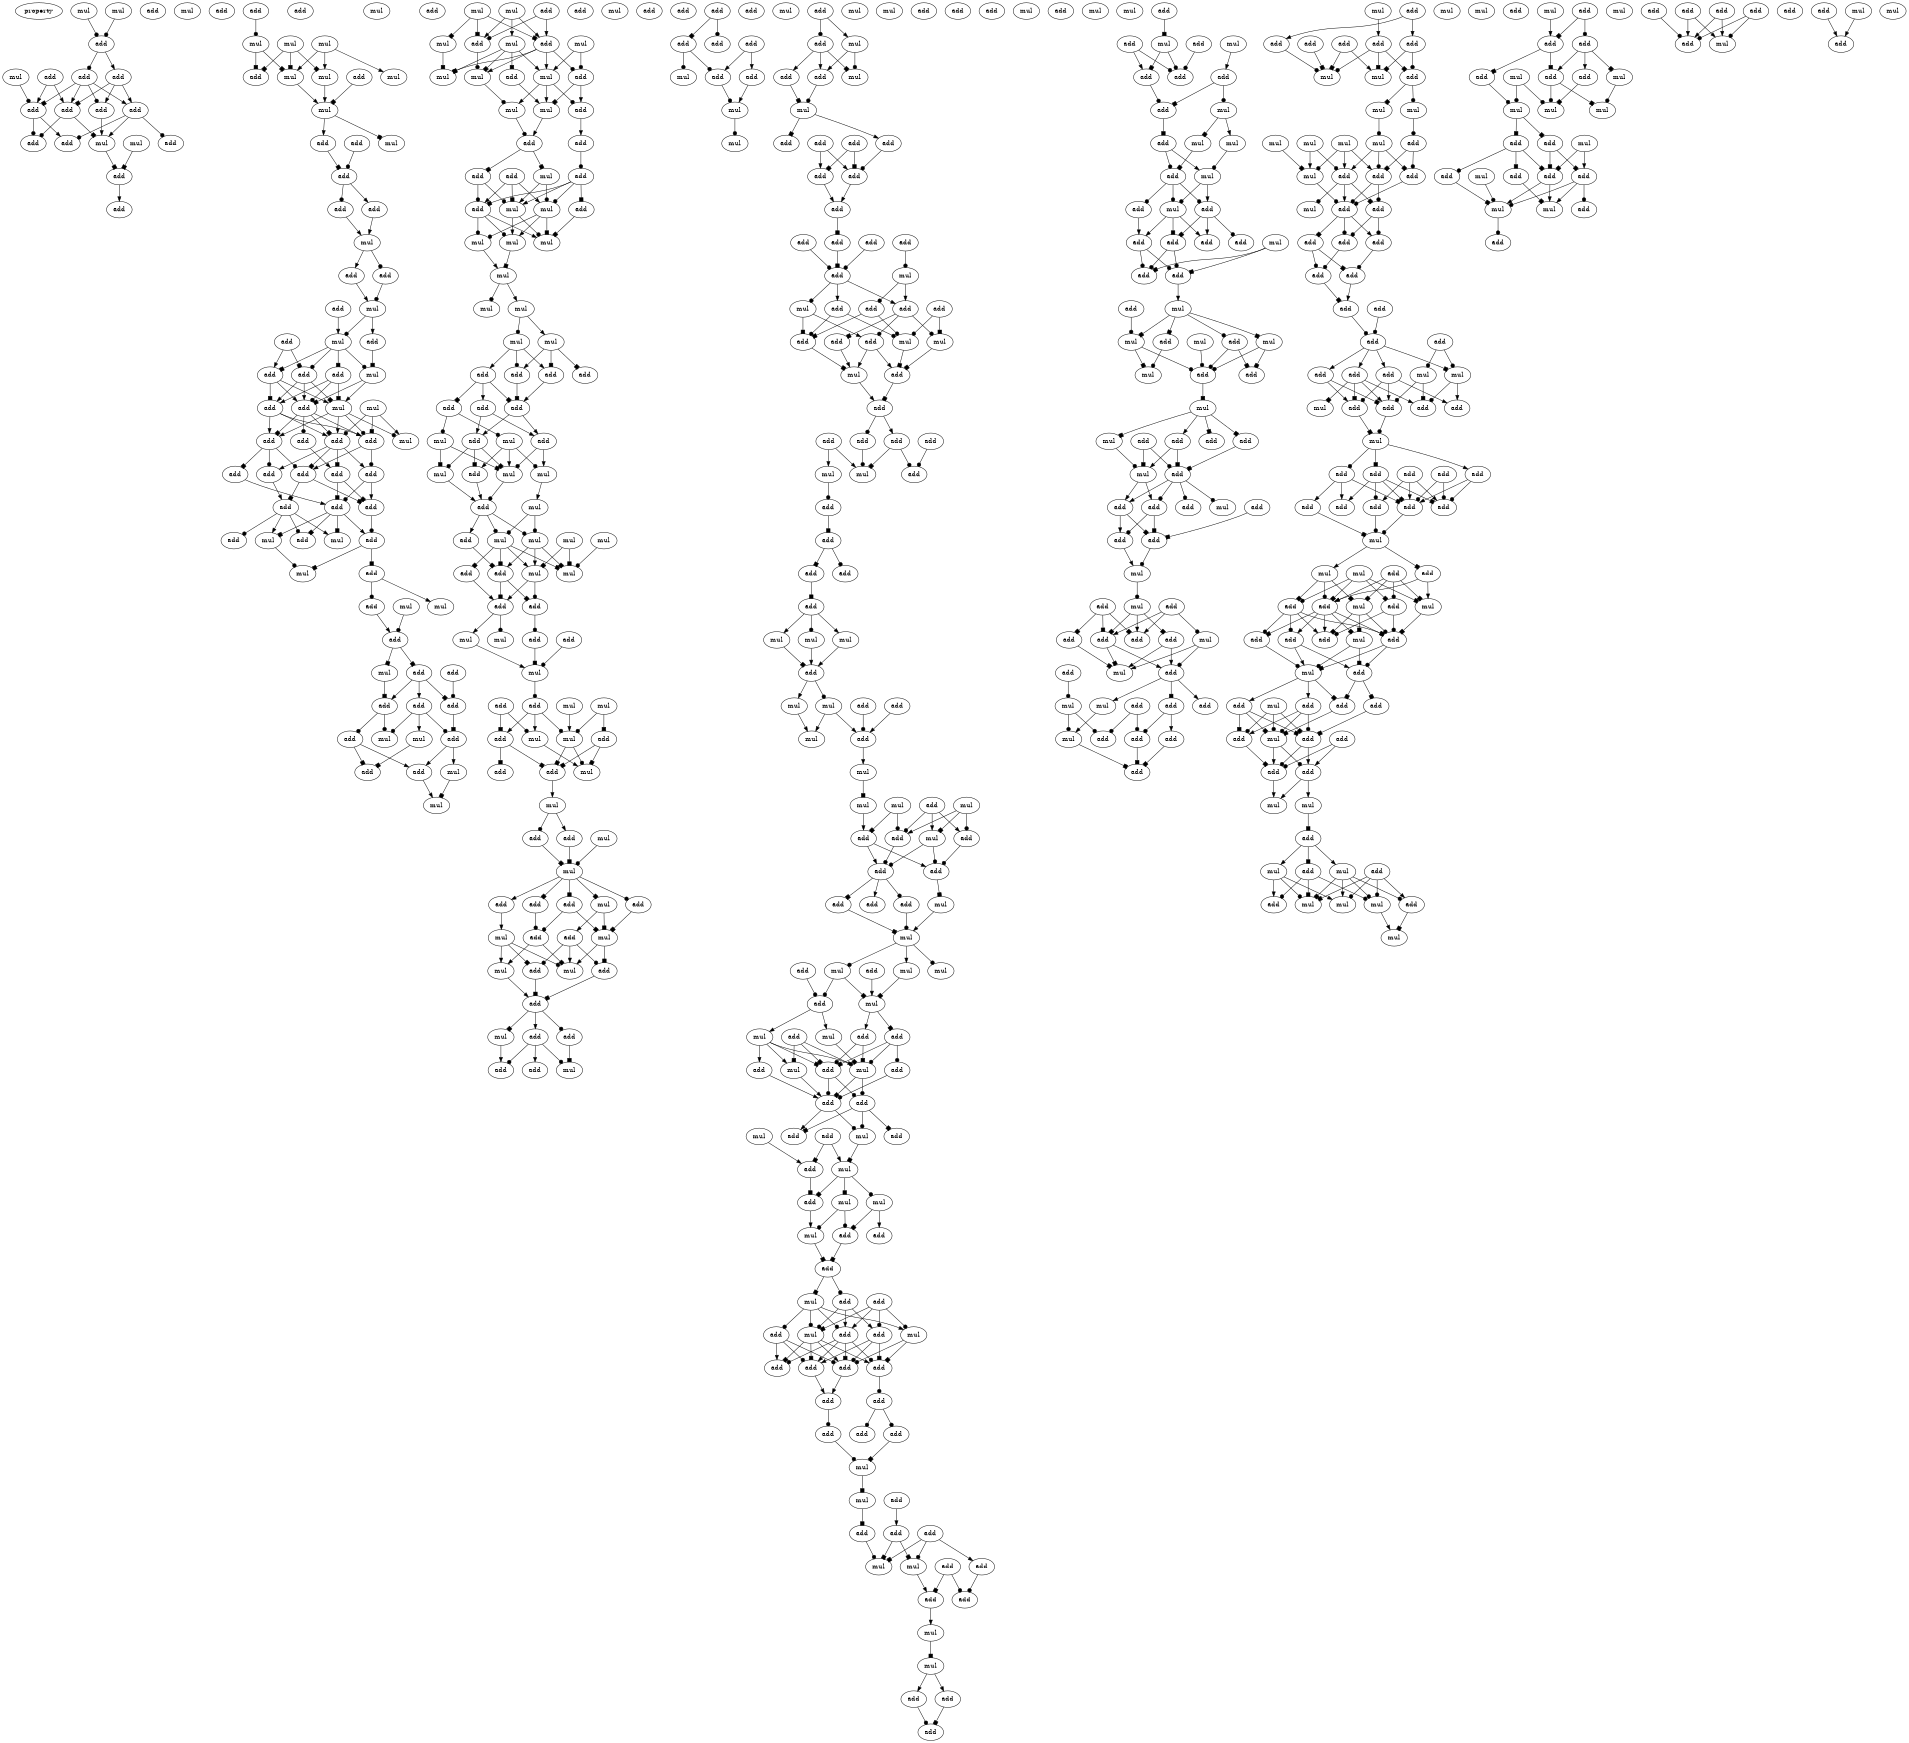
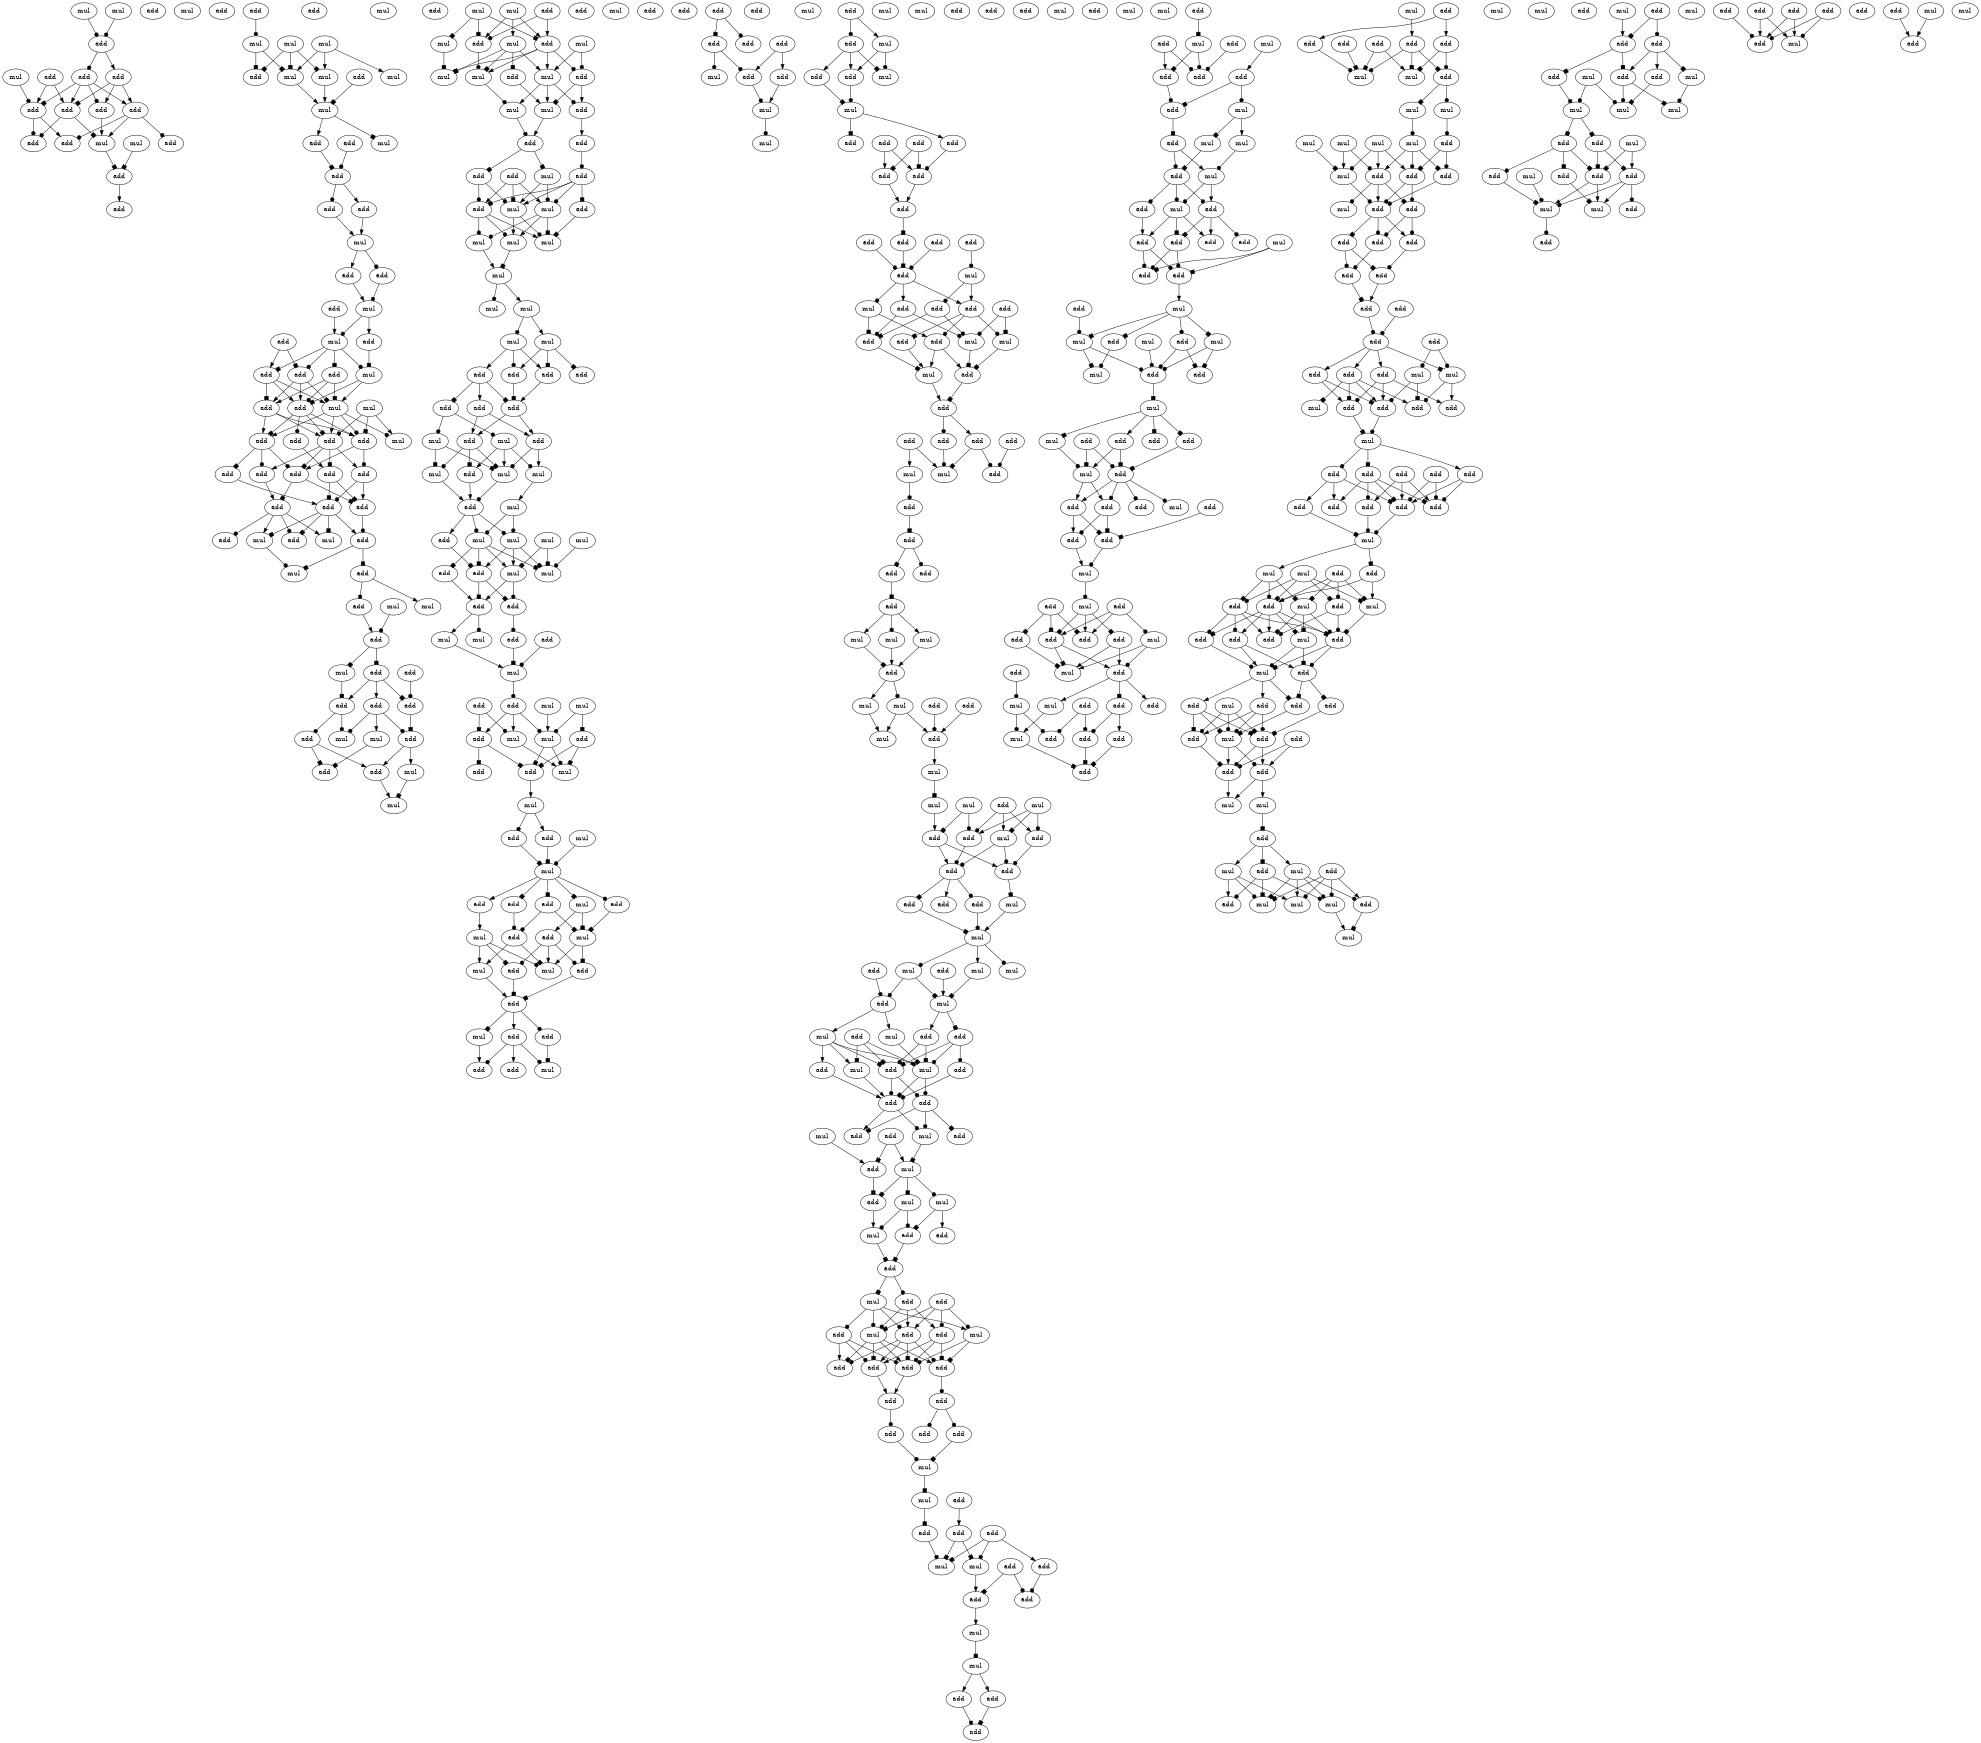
node "property": removed
